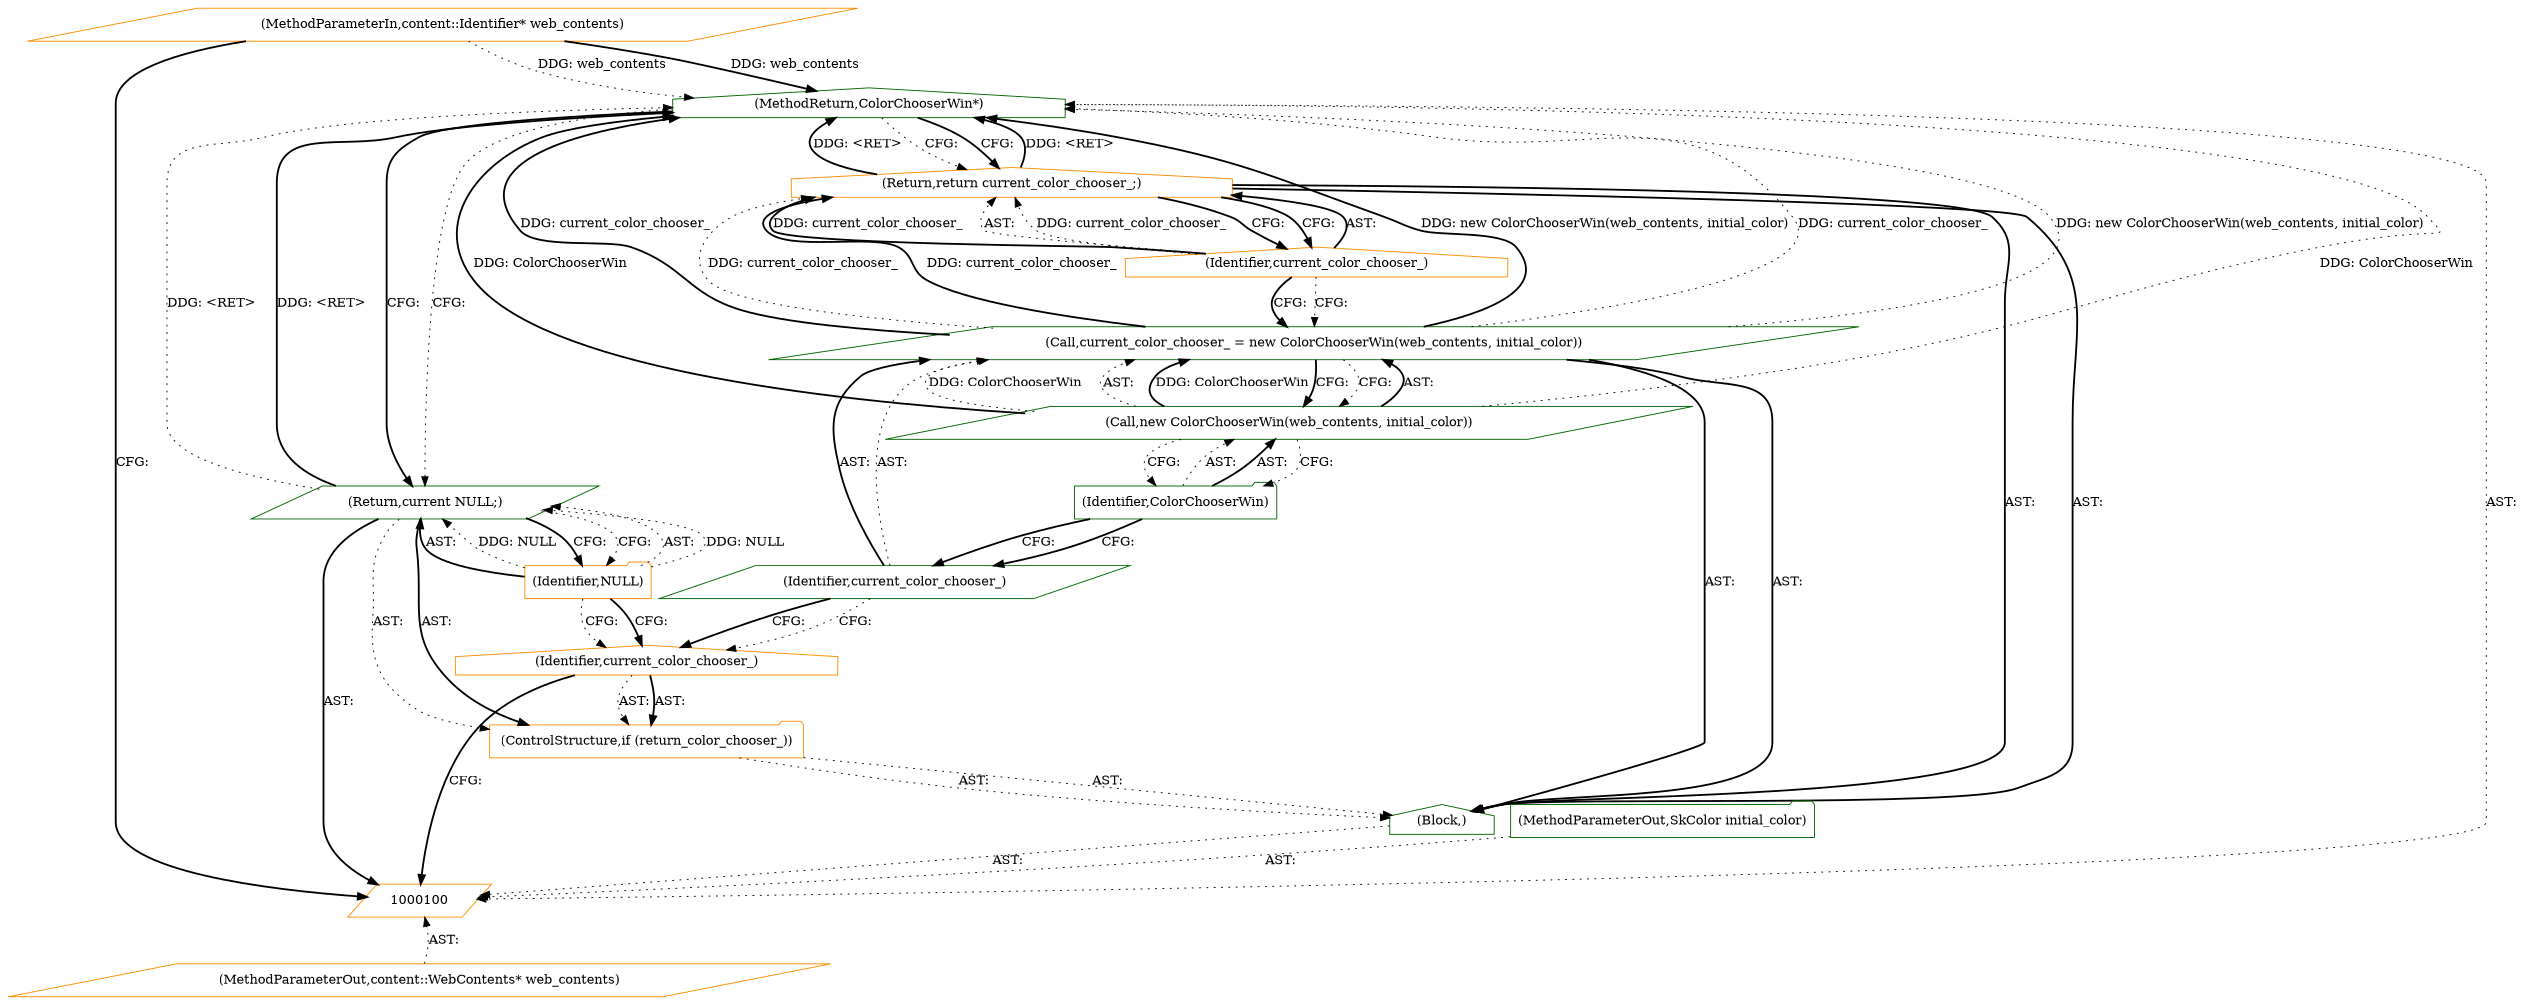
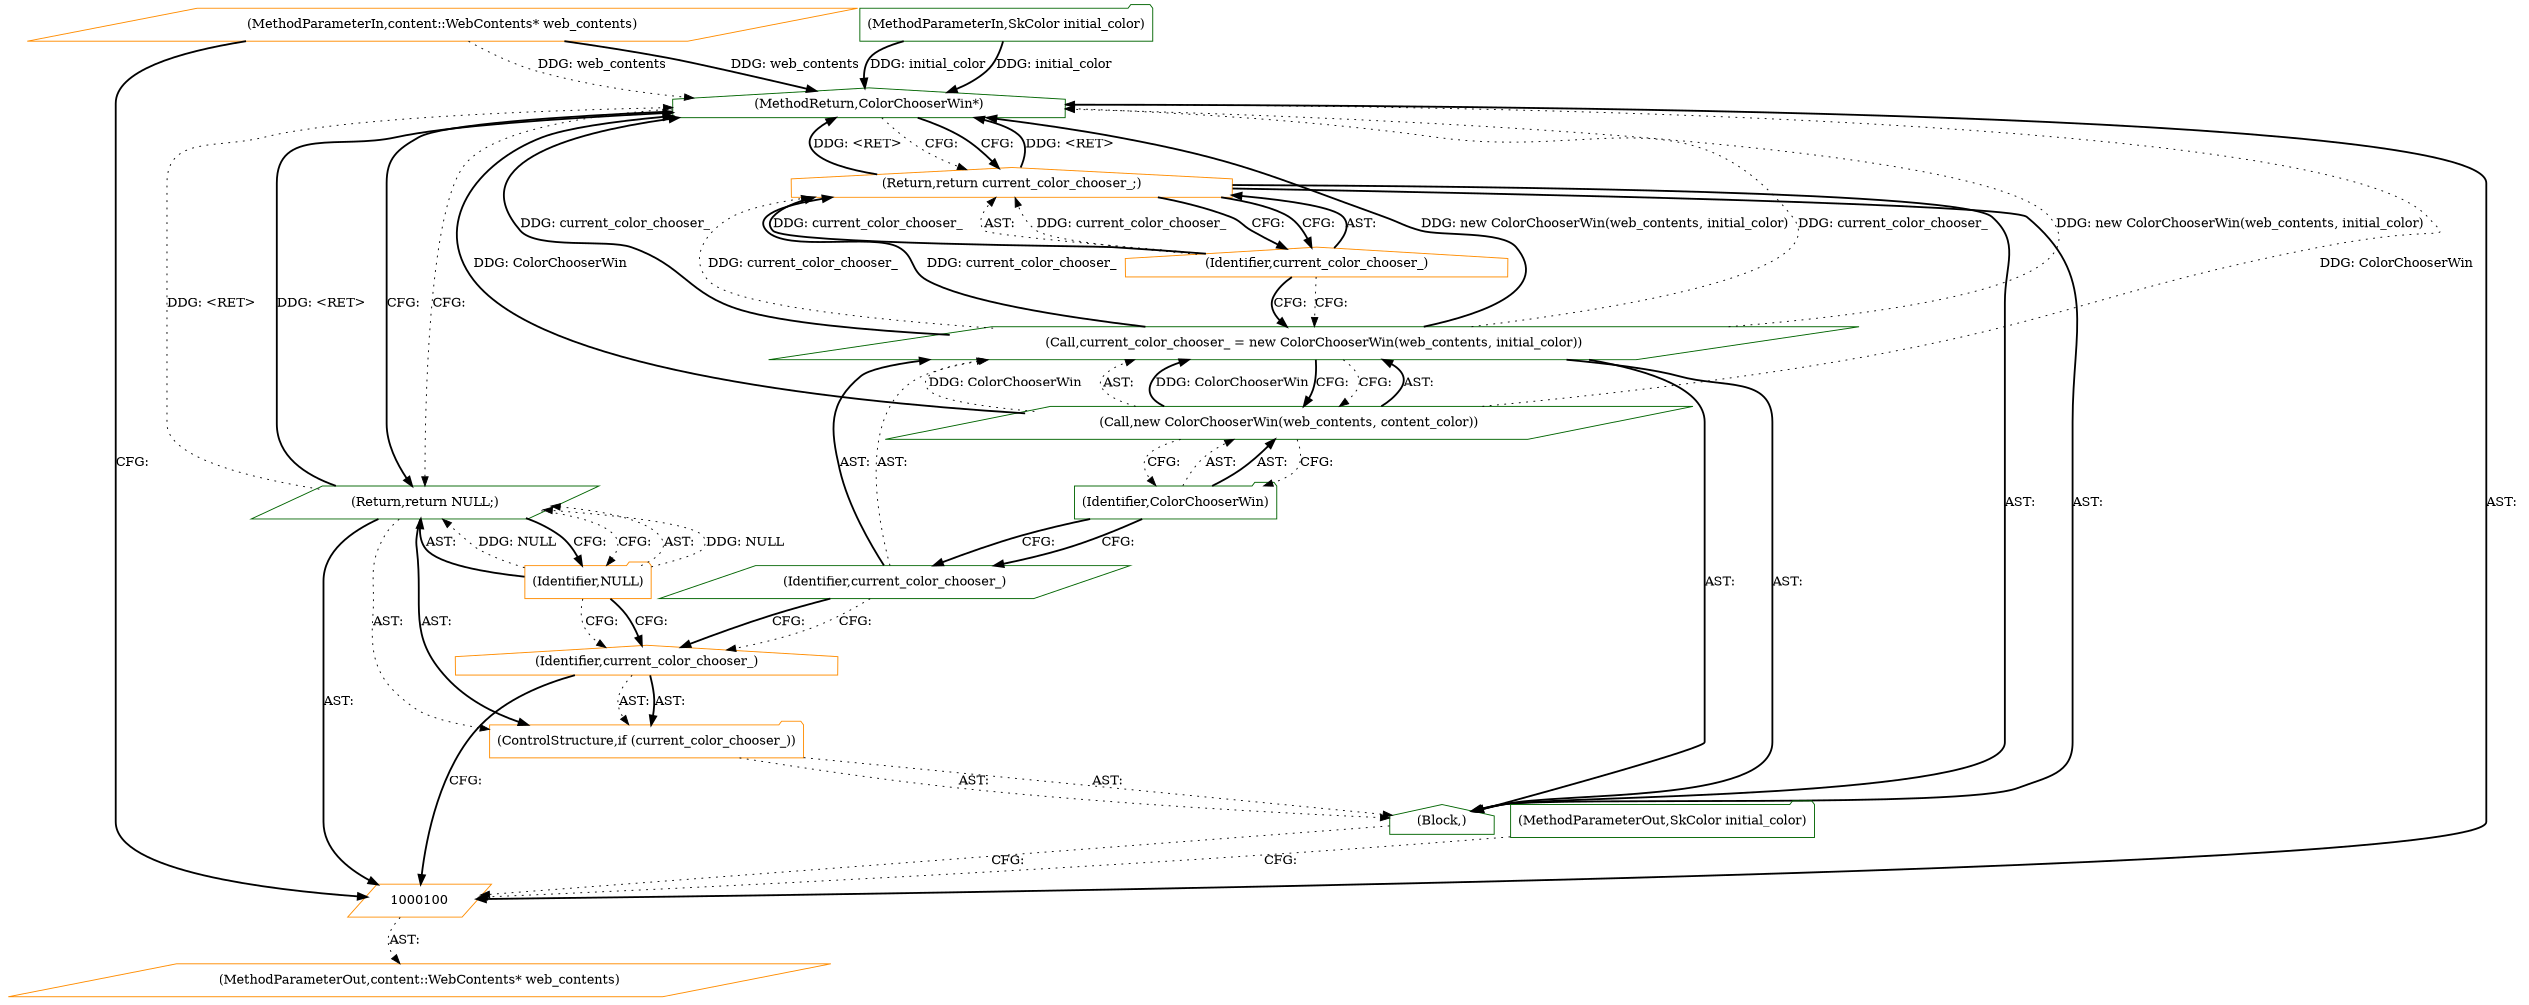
node "(MethodParameterIn,content::Identifier* web_contents)": label "(MethodParameterIn,content::Identifier* web_contents)" -> "(MethodParameterIn,content::WebContents* web_contents)"
node "(MethodParameterIn,SkColor initial_color)": added
node "(Call,new ColorChooserWin(web_contents, initial_color))": label "(Call,new ColorChooserWin(web_contents, initial_color))" -> "(Call,new ColorChooserWin(web_contents, content_color))"
node "(Return,current NULL;)": label "(Return,current NULL;)" -> "(Return,return NULL;)"
node "(ControlStructure,if (return_color_chooser_))": label "(ControlStructure,if (return_color_chooser_))" -> "(ControlStructure,if (current_color_chooser_))"
edge "(MethodReturn,ColorChooserWin*)" -> "1000100": style dotted -> bold
edge "(Block,)" -> "1000100": label "AST: " -> "CFG: "
edge "(MethodParameterOut,SkColor initial_color)" -> "1000100": label "AST: " -> "CFG: "
edge "(MethodParameterOut,content::WebContents* web_contents)" -> "1000100": reversed
